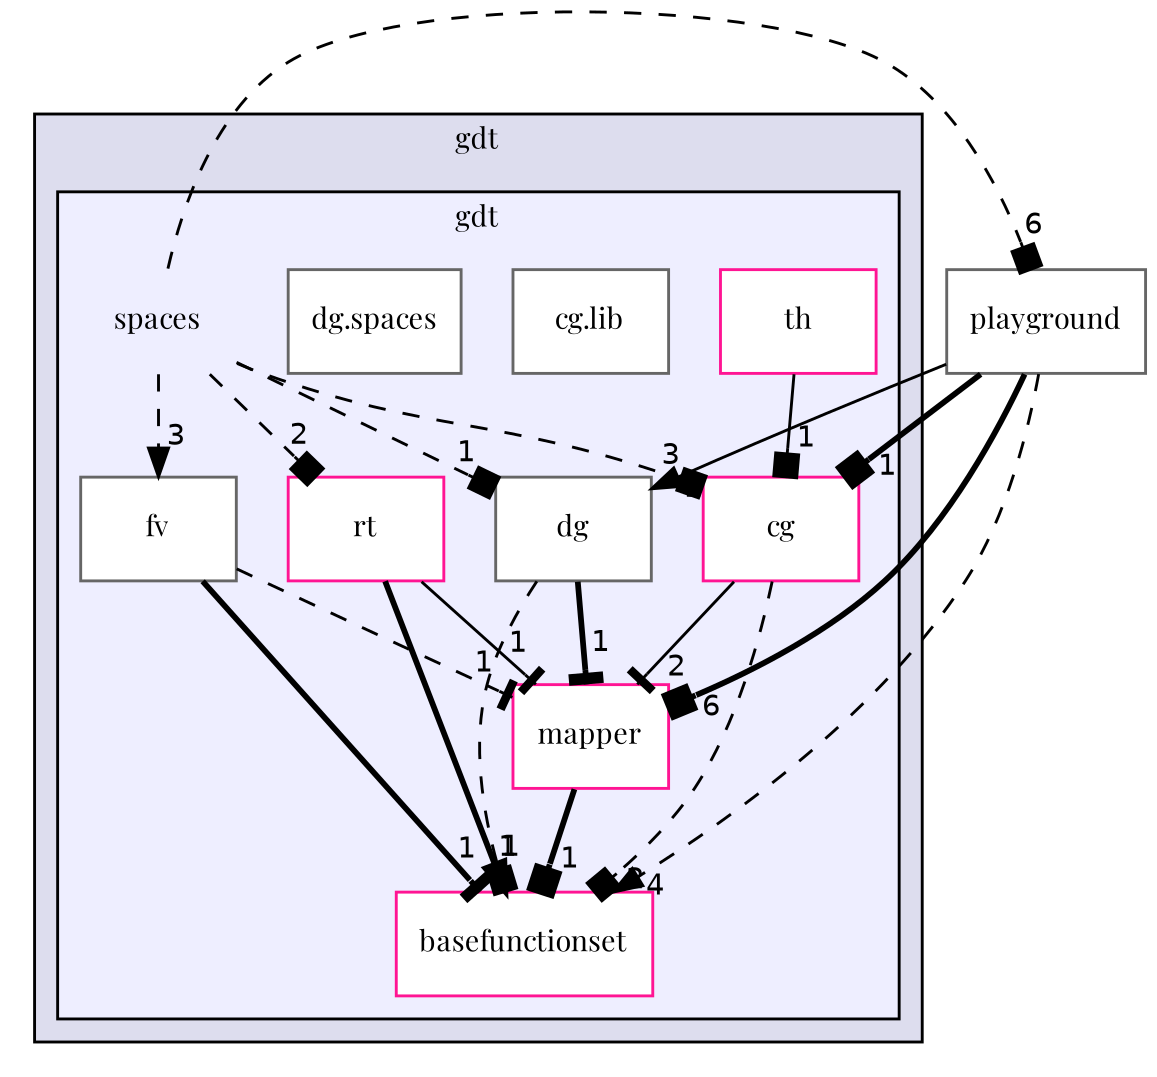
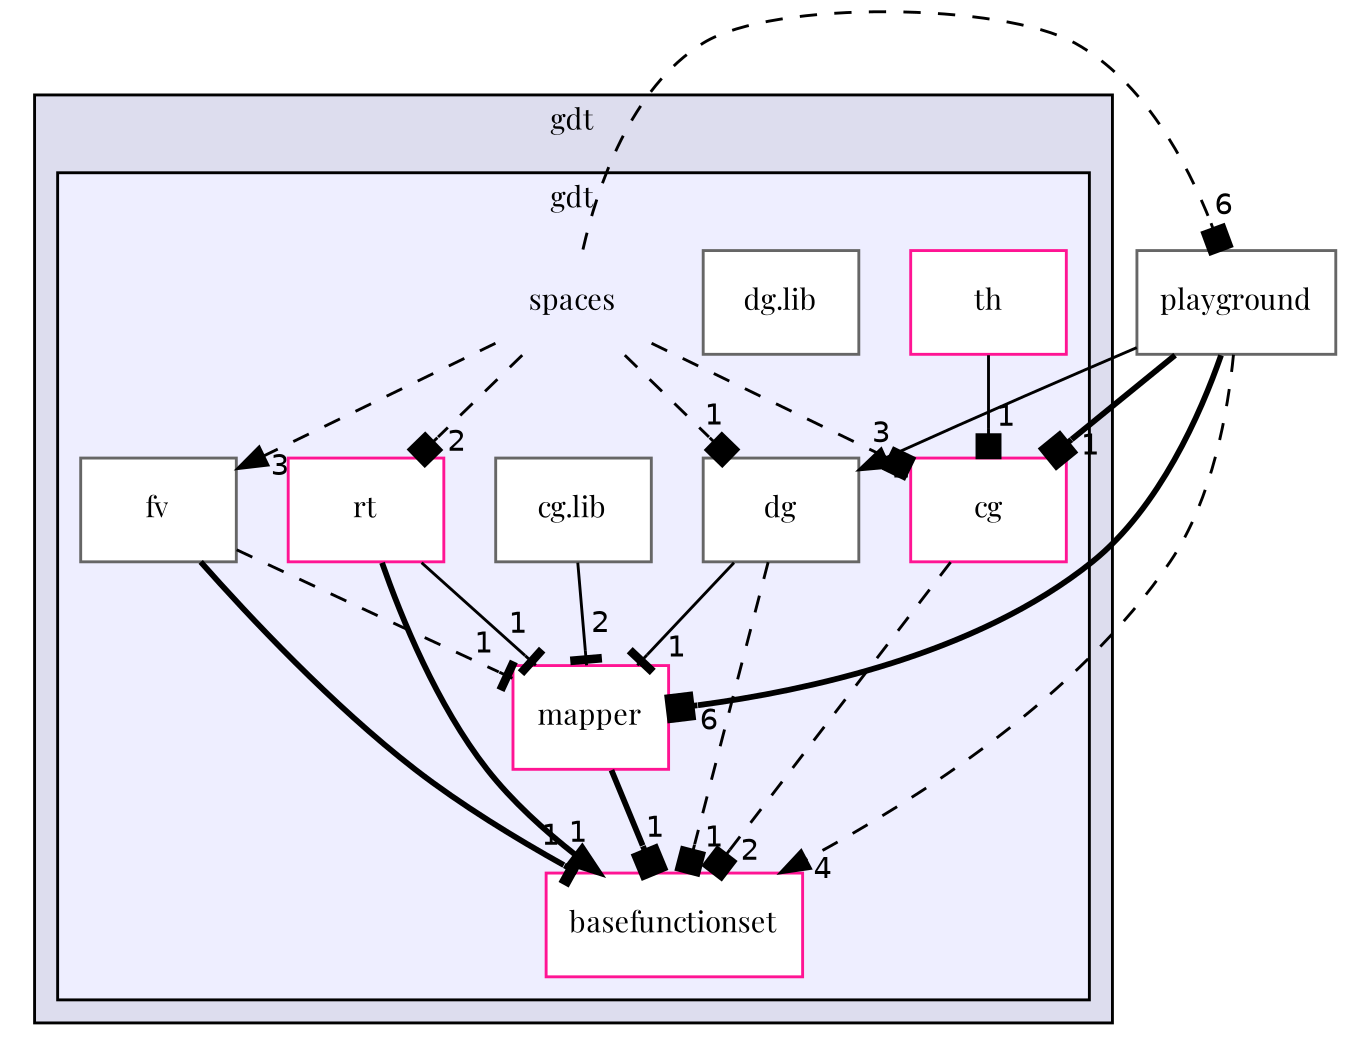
node "dg.spaces": label "dg.spaces" -> "dg.lib"
edge "dg" -> "mapper": style bold -> solid
edge "cg" -> "mapper": now "cg.lib" -> "mapper"
